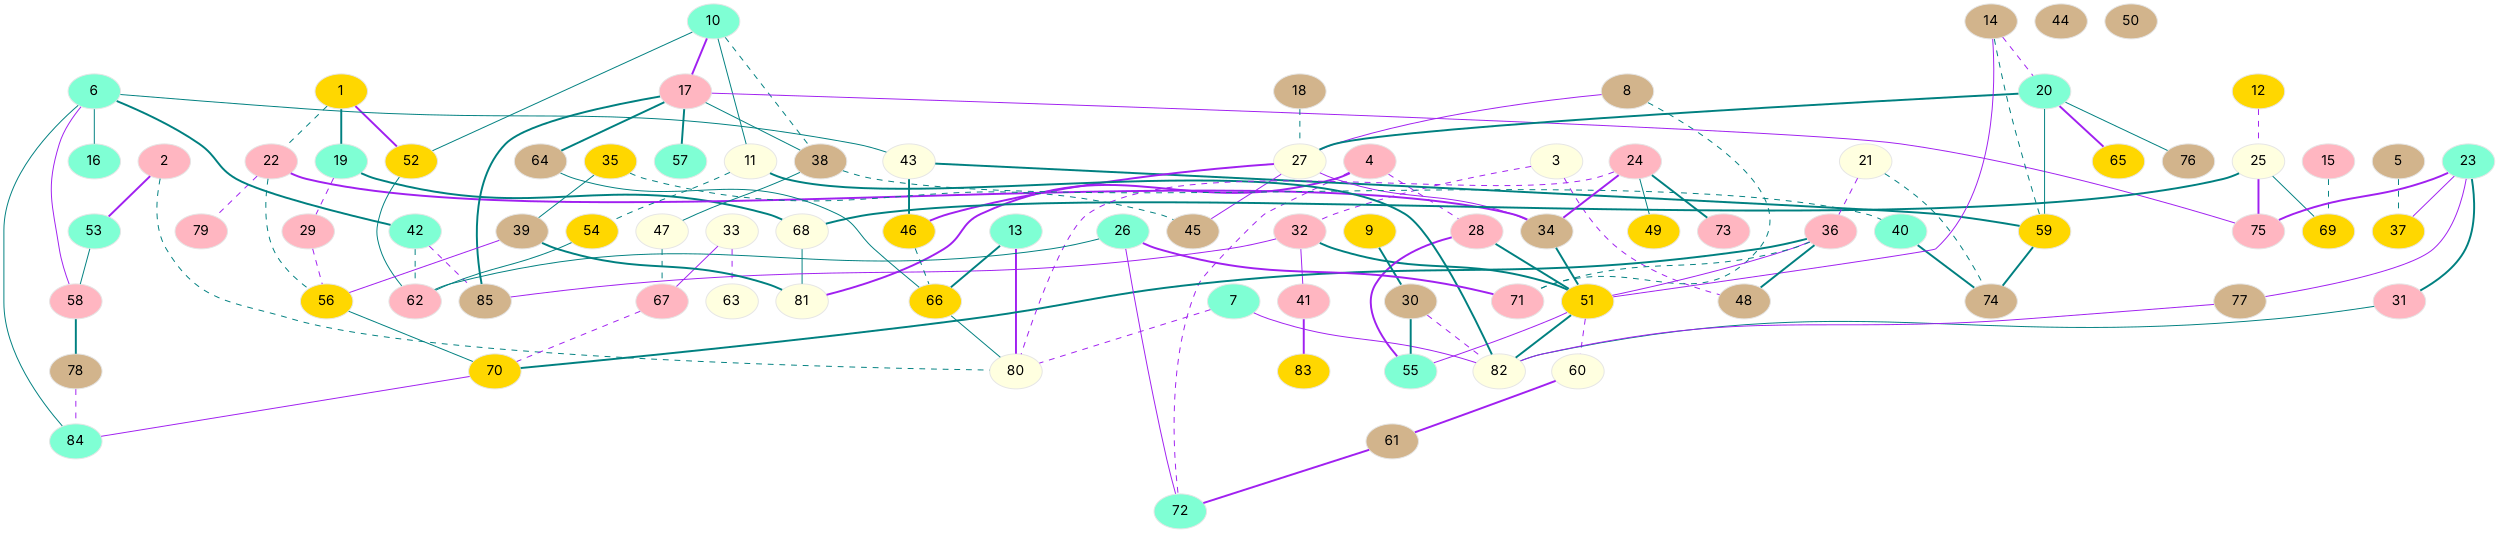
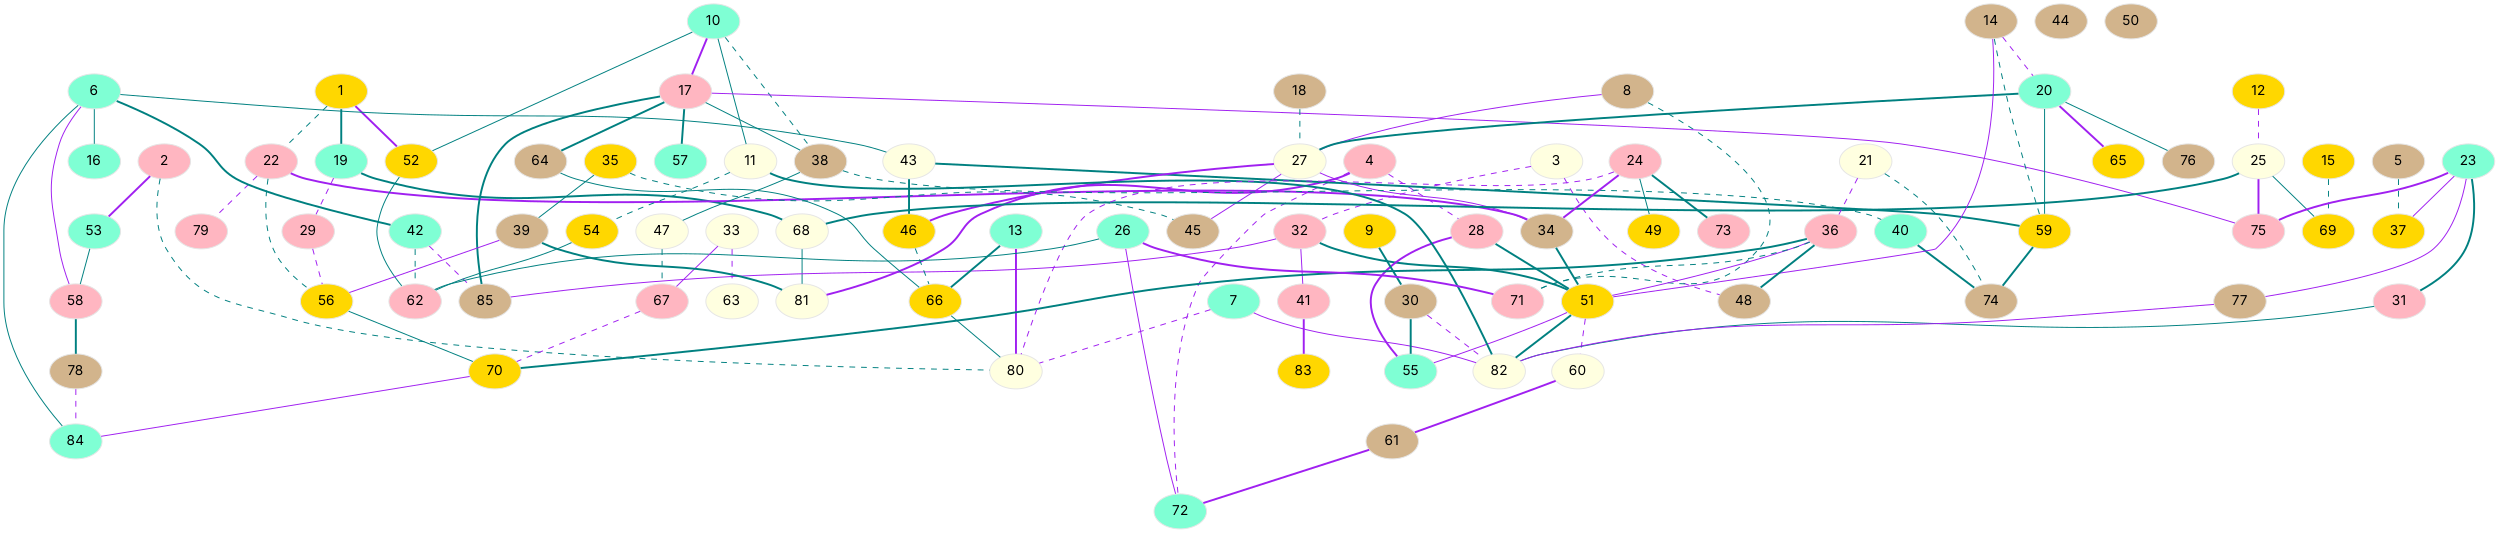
node "15": fillcolor lightpink -> gold
